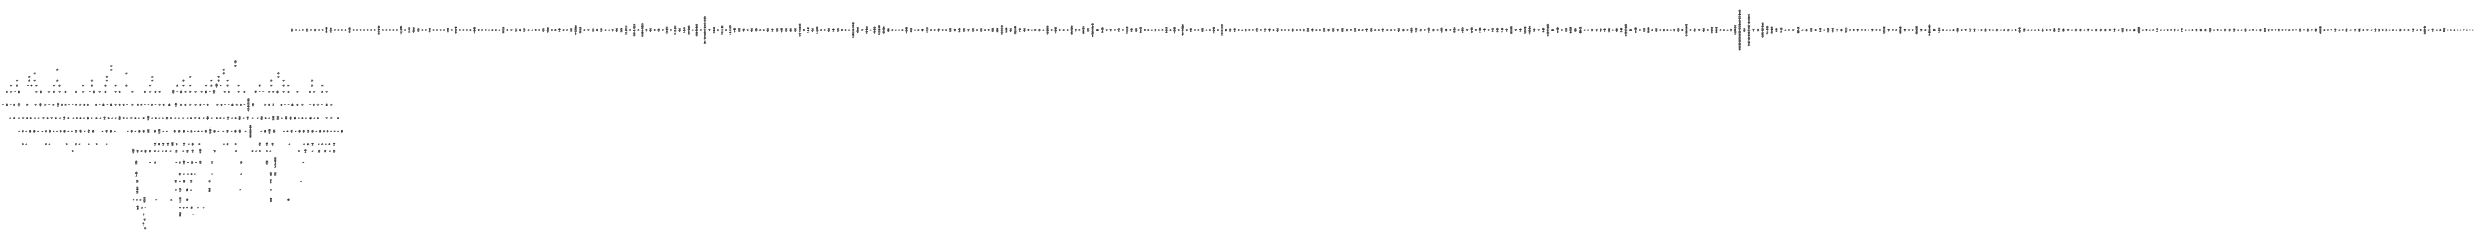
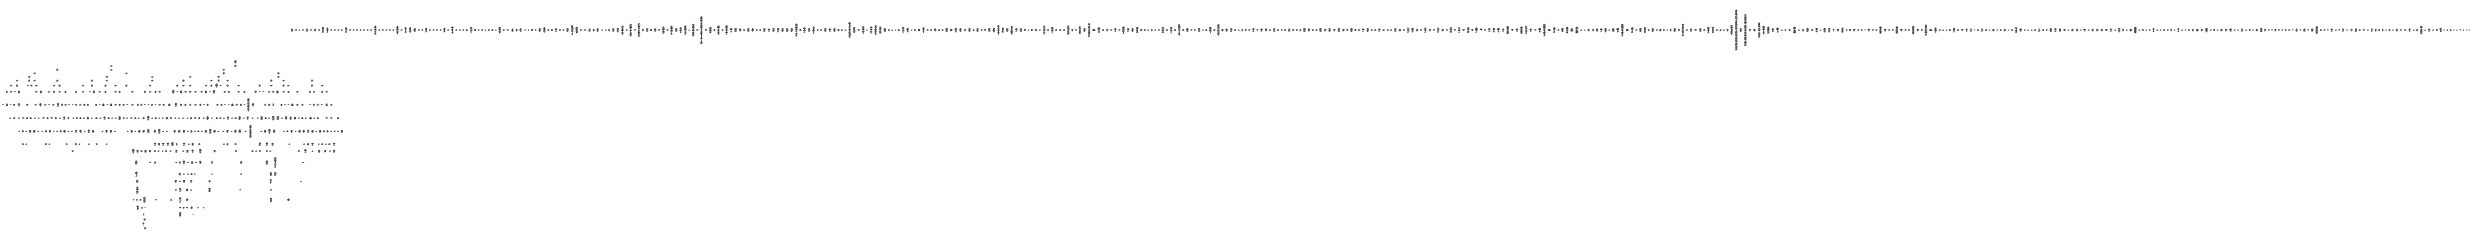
node "# 0x51d JUMPDEST PUSHX Data JUMP": removed
